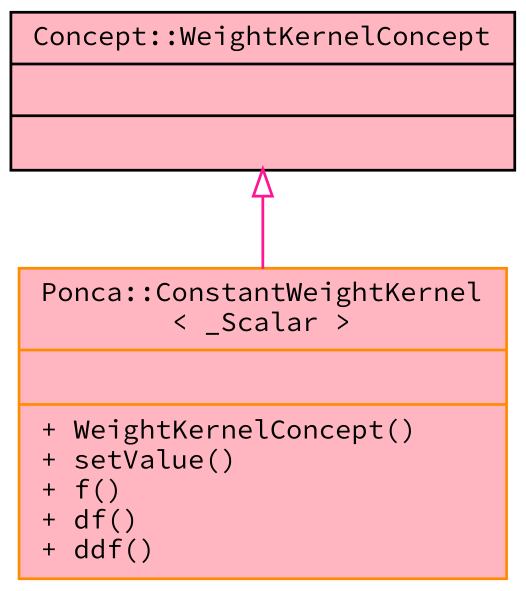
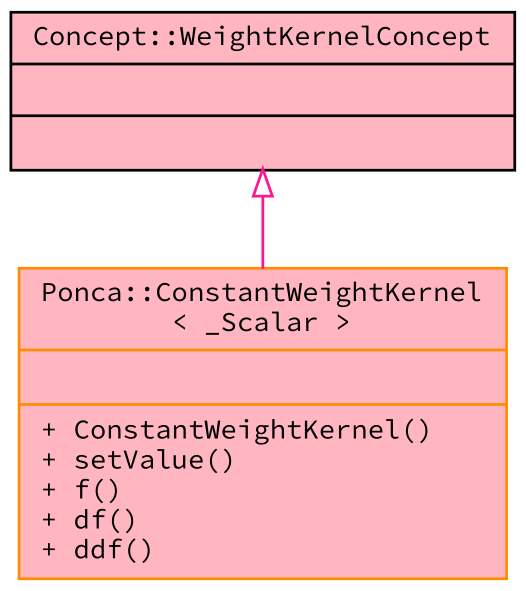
node "Ponca::ConstantWeightKernel": text "+ WeightKernelConcept()" -> "+ ConstantWeightKernel()"
